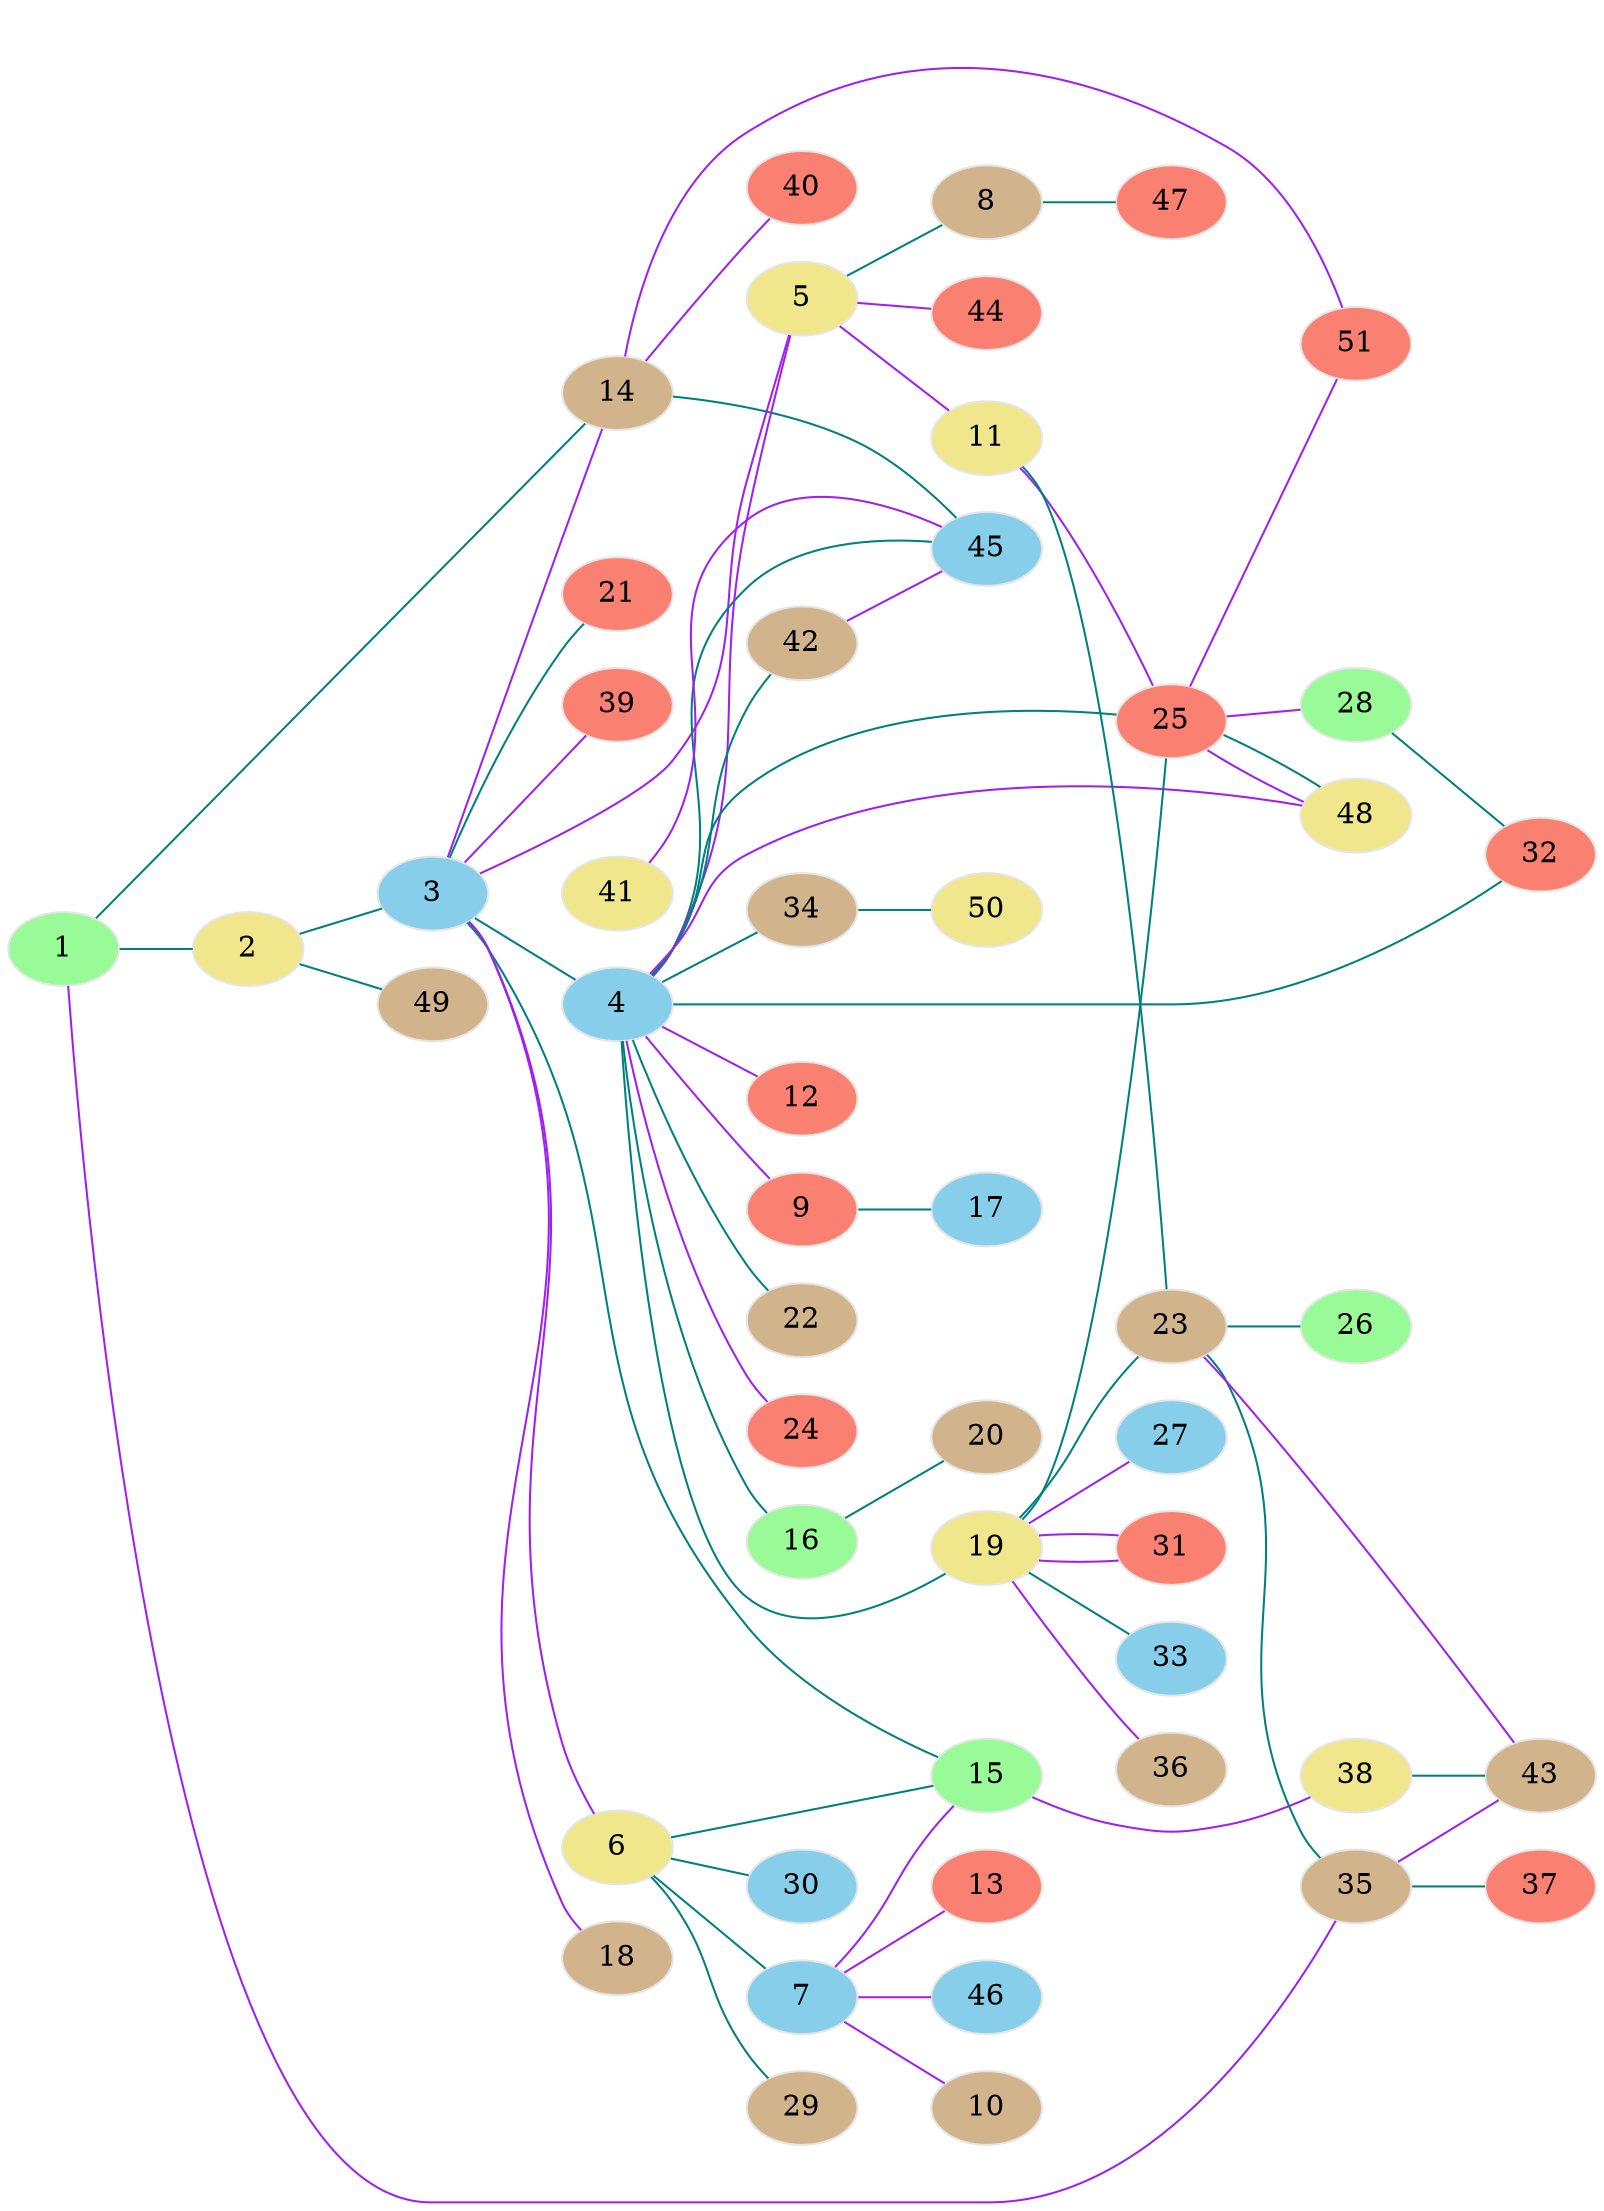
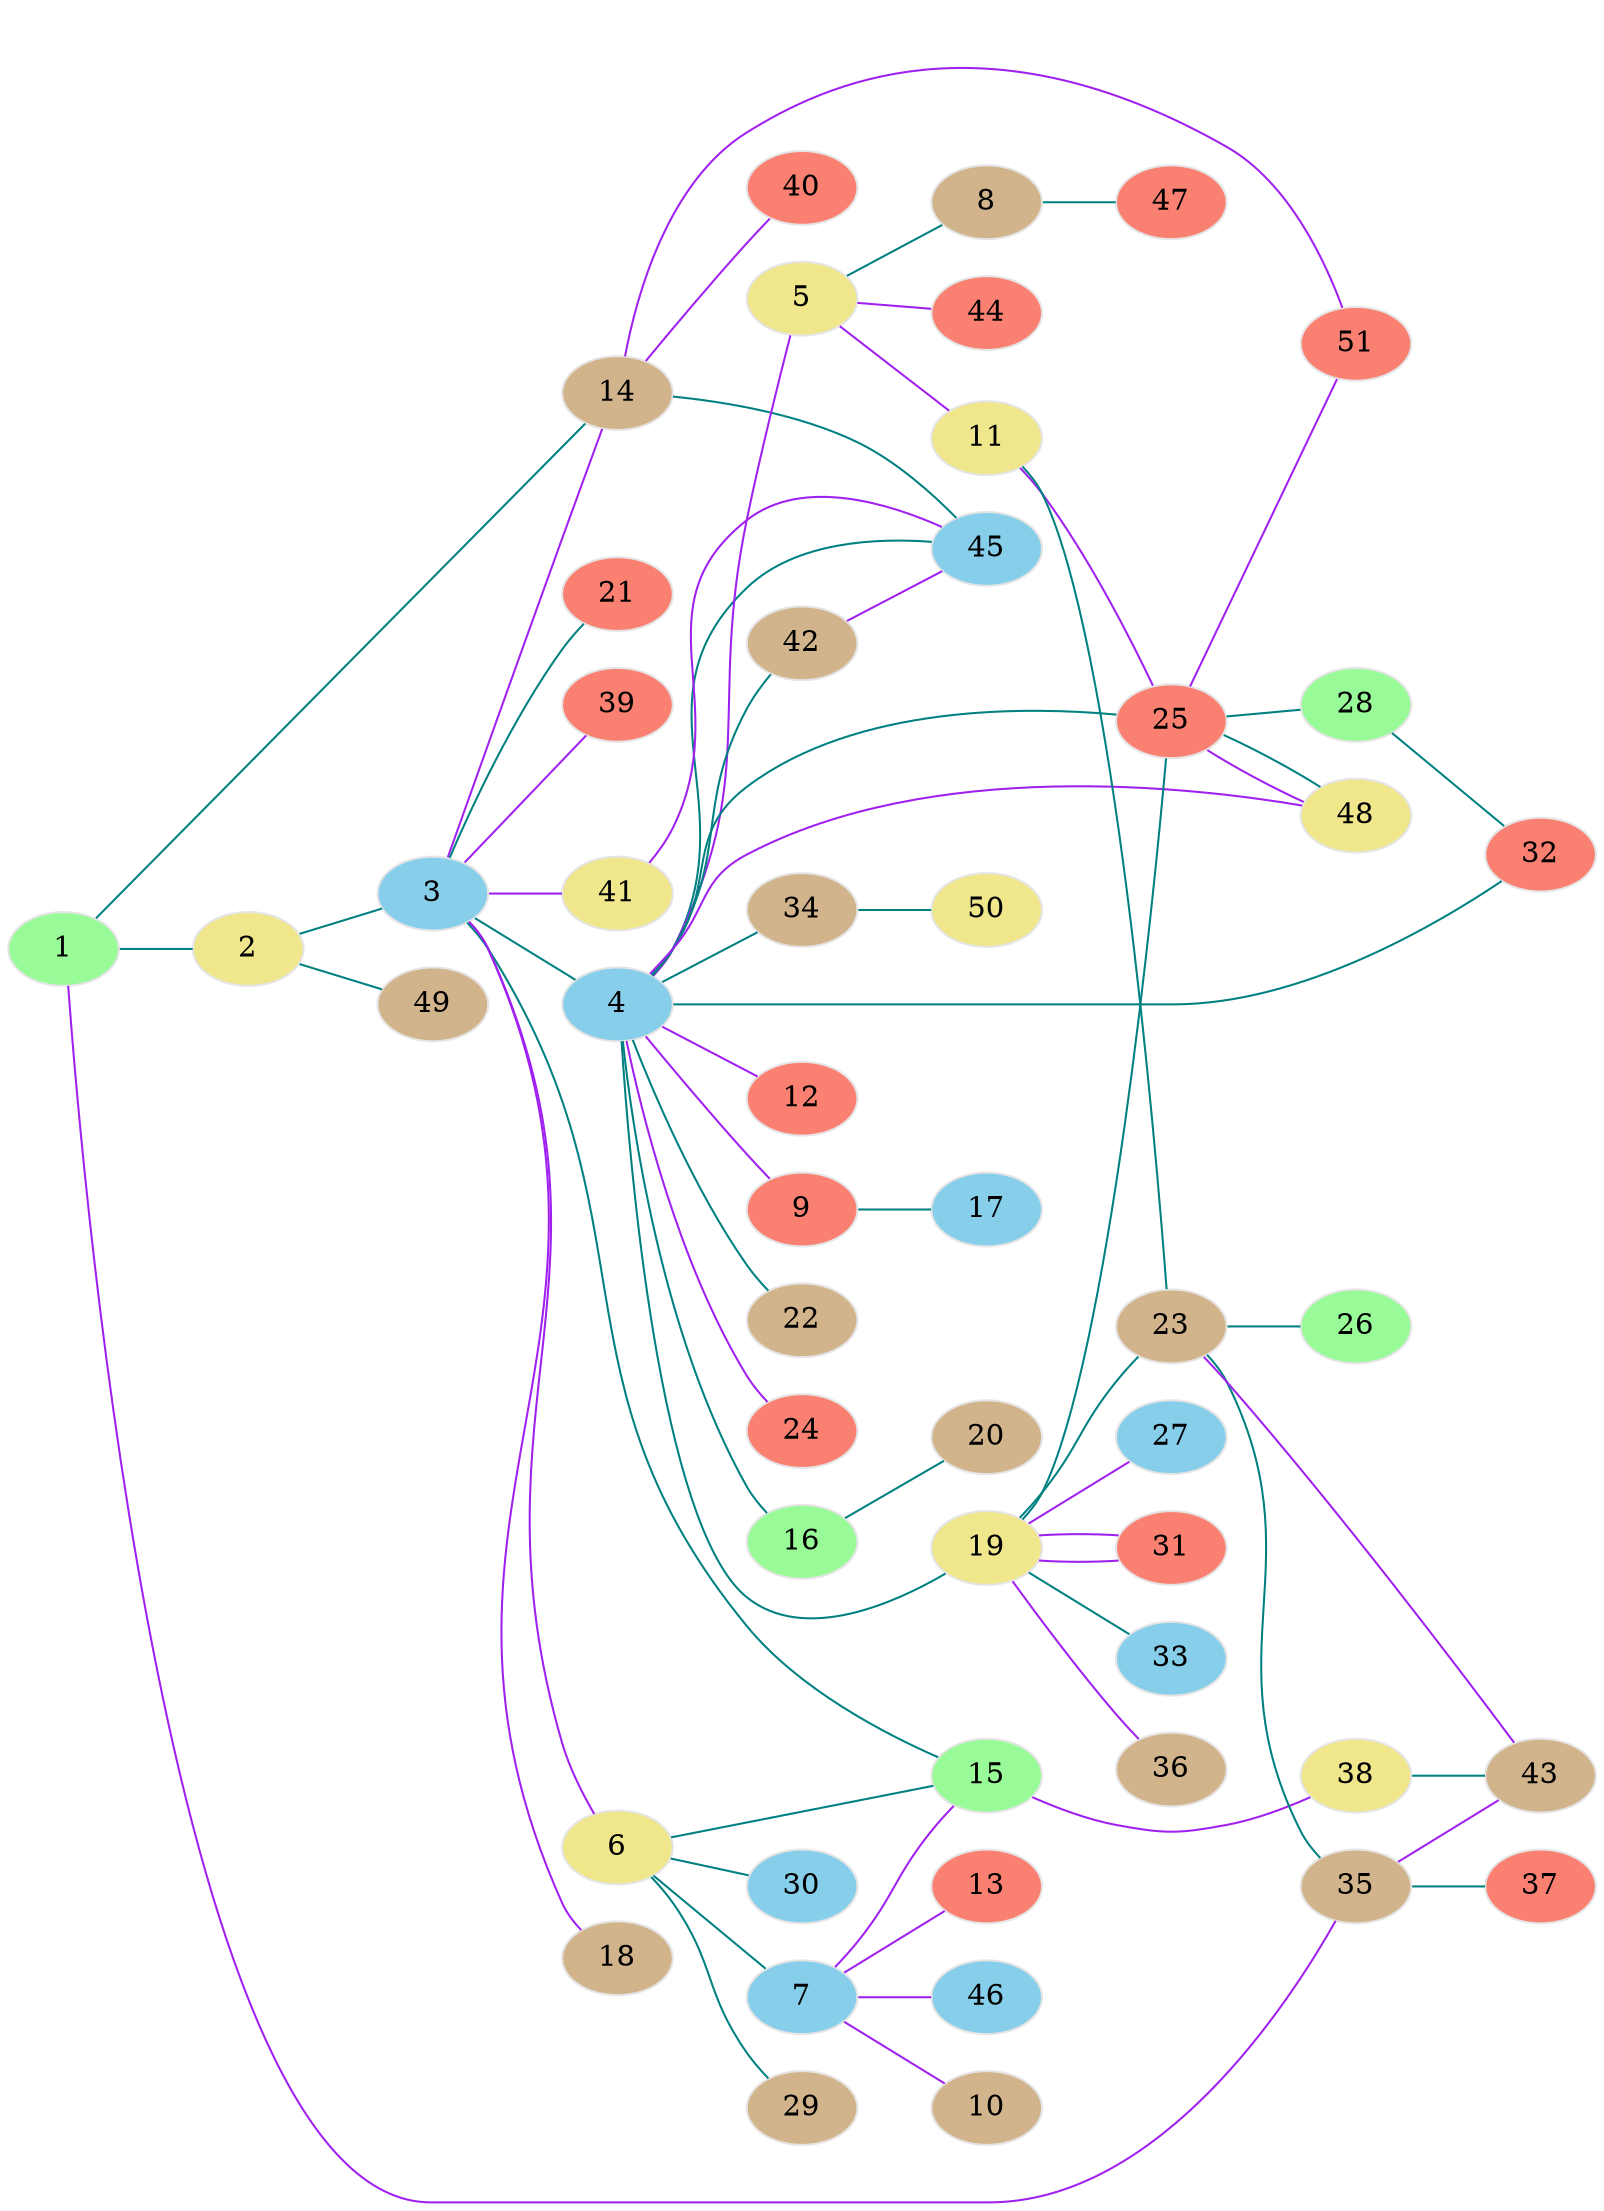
edge "5" -- "3": now "41" -- "3"
edge "28" -- "25": color purple -> teal
